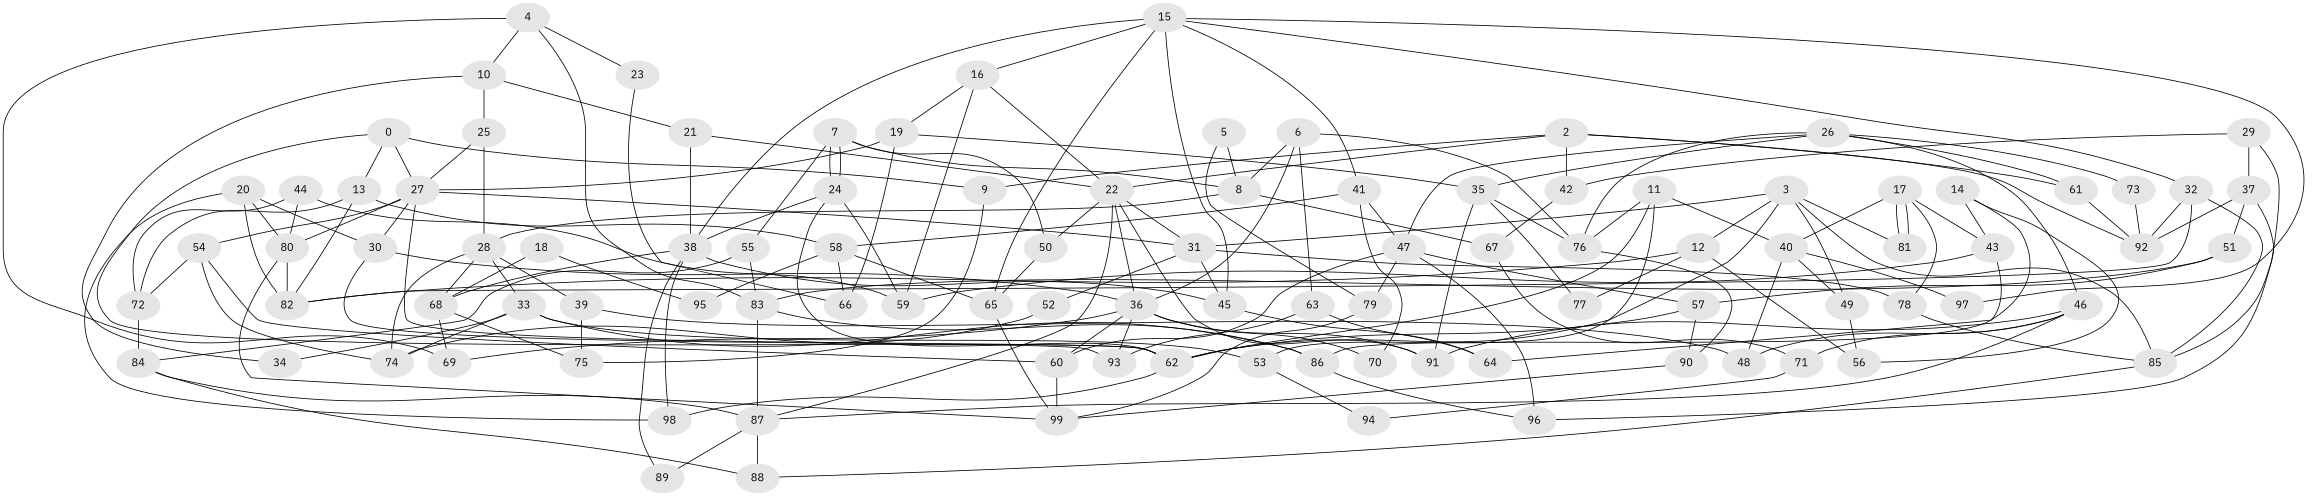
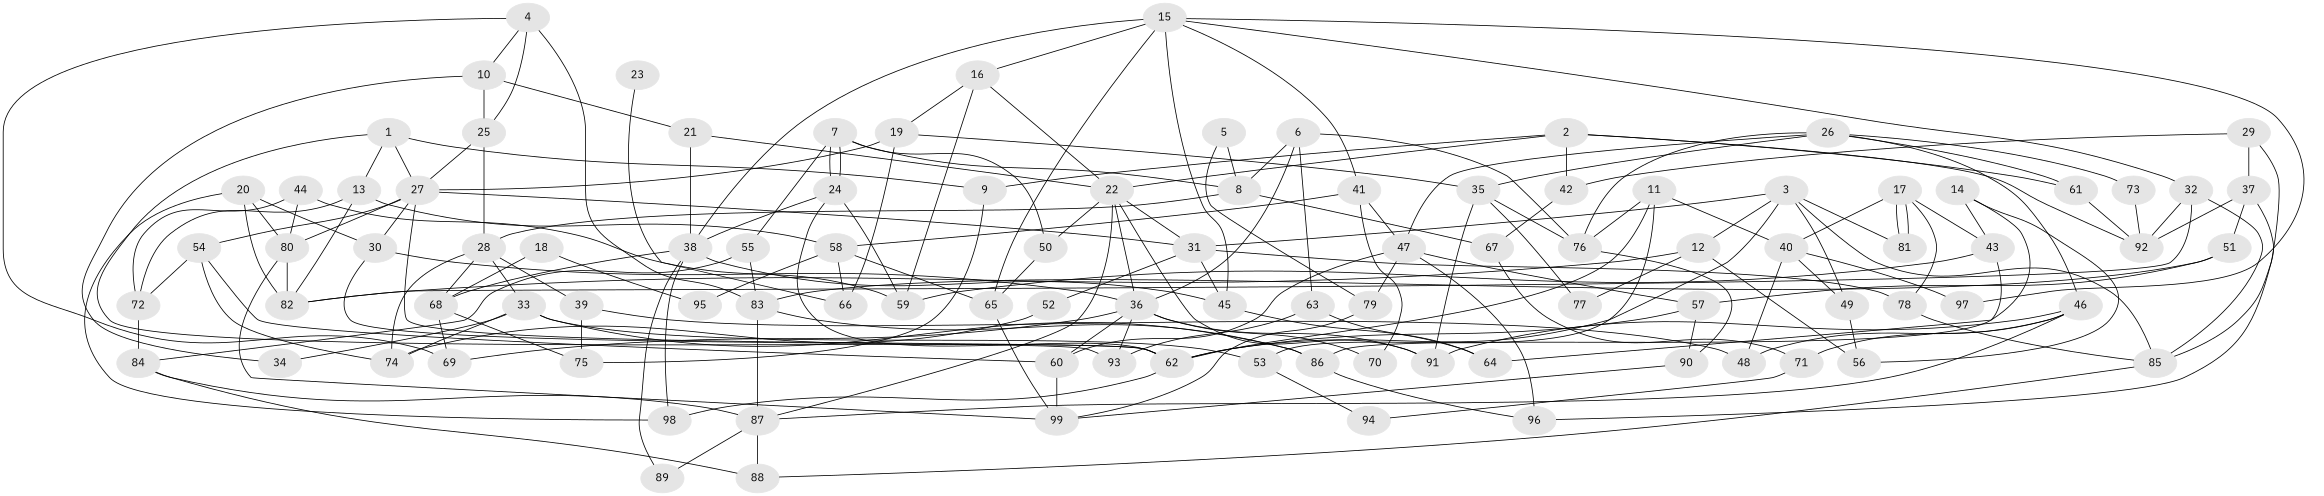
edge "4" -- "23": now "4" -- "25"
node "0": label "0" -> "1"
